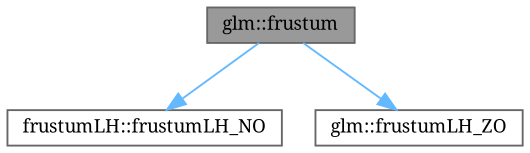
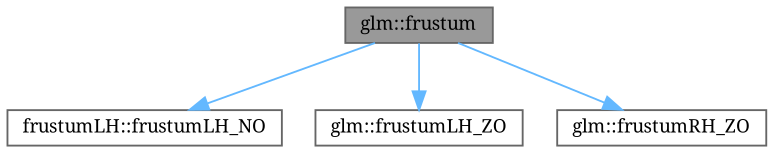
node "glm::frustumRH_ZO": added
